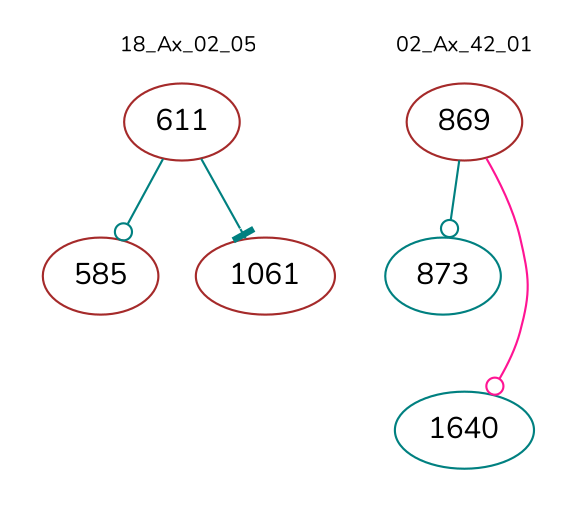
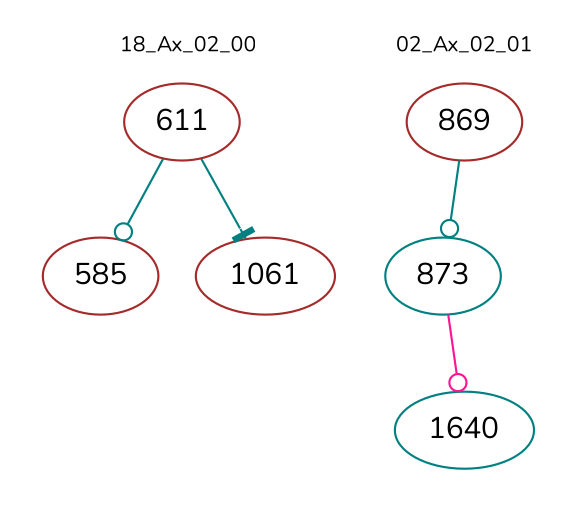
cluster "18_Ax_02_05": label "18_Ax_02_05" -> "18_Ax_02_00"
cluster "02_Ax_42_01": label "02_Ax_42_01" -> "02_Ax_02_01"
edge "869" -> "1640": now "873" -> "1640"
